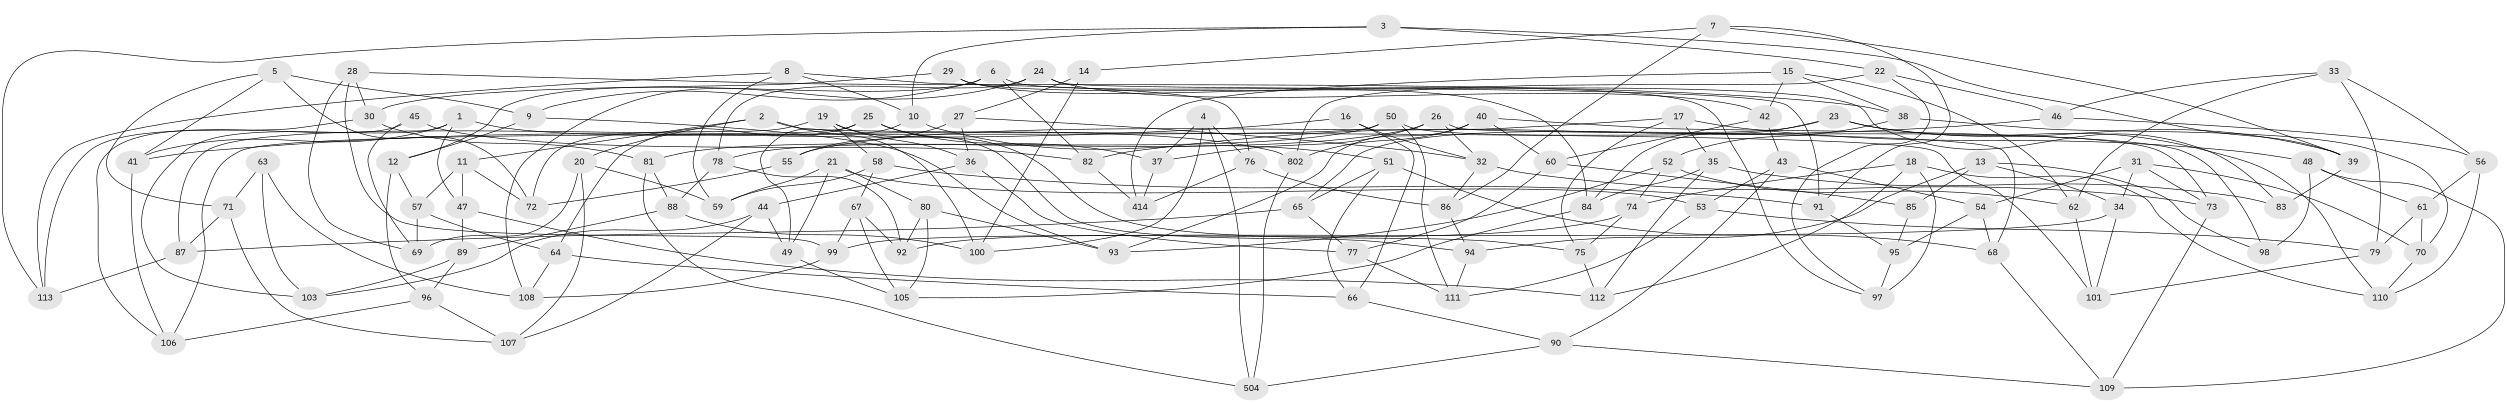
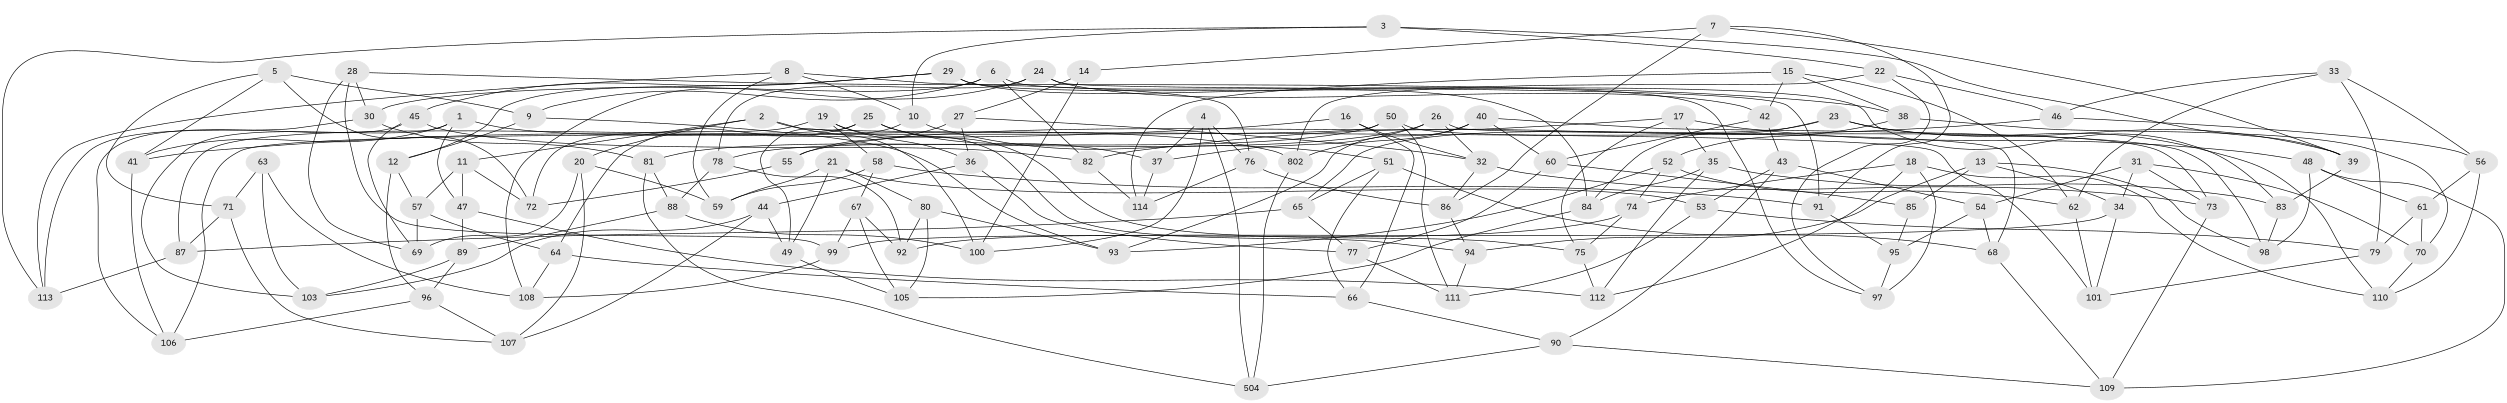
edge "29" -- "45": added
node "414": label "414" -> "114"
edge "83" -- "98": added
